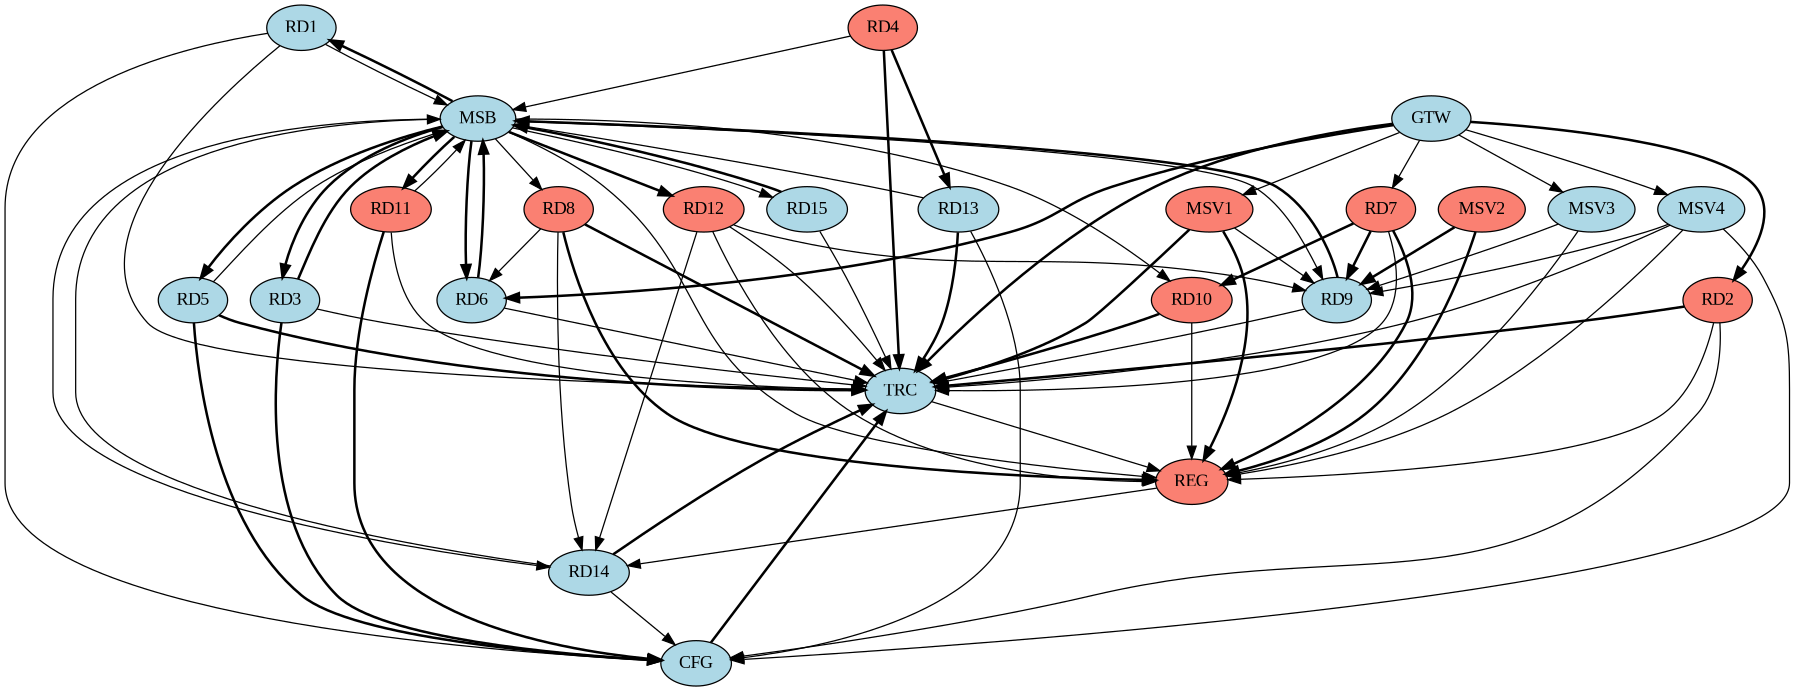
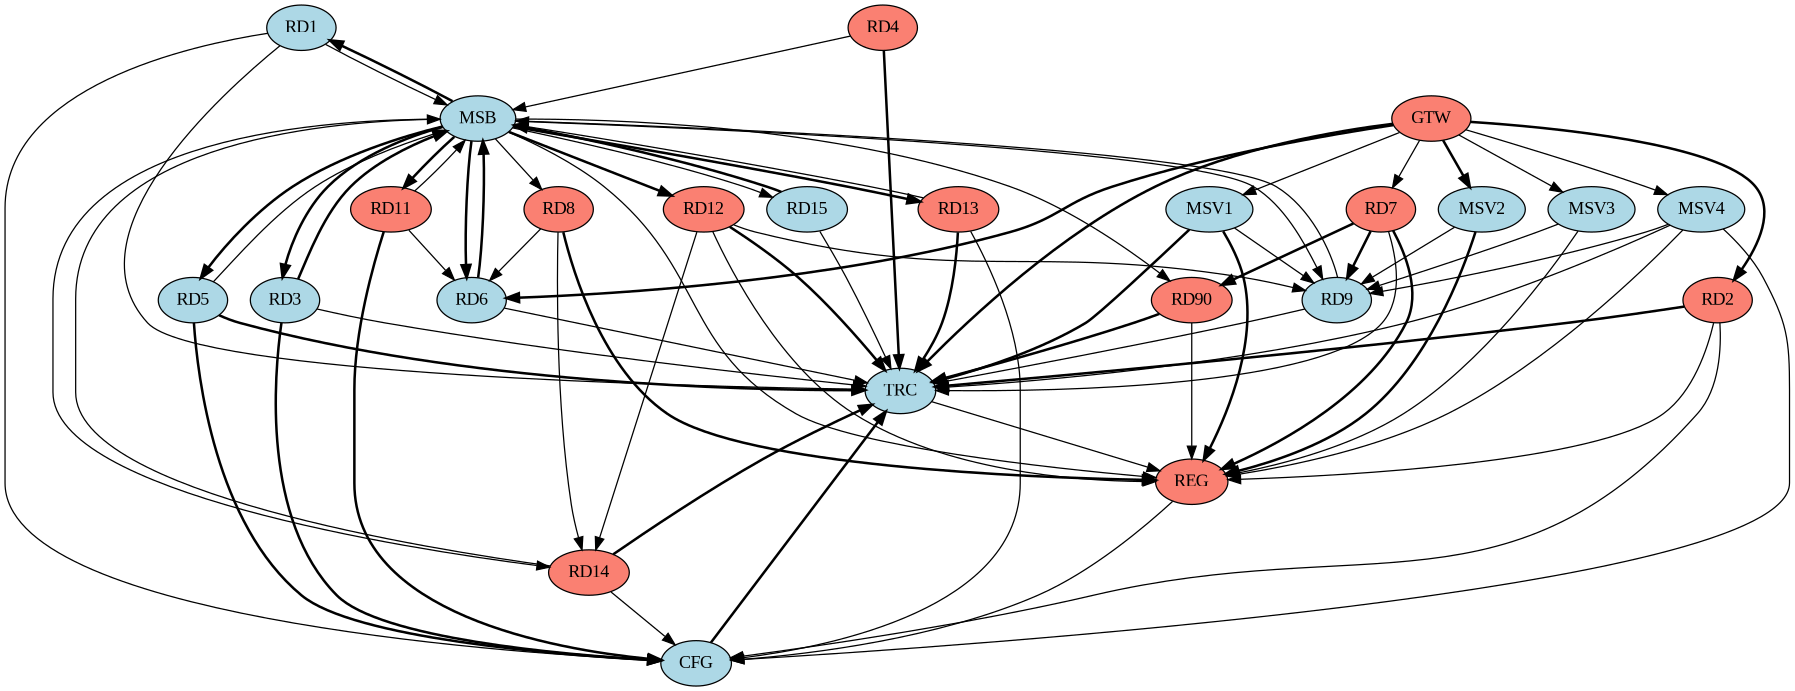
edge "RD4" -> "RD13": now "MSB" -> "RD13"
node "GTW": fillcolor lightblue -> salmon
edge "RD9" -> "MSB": style bold -> solid
edge "GTW" -> "MSV2": added
node "RD13": fillcolor lightblue -> salmon
node "MSV1": fillcolor salmon -> lightblue
node "MSV2": fillcolor salmon -> lightblue
edge "MSV2" -> "RD9": style bold -> solid
edge "RD12" -> "TRC": style solid -> bold
edge "RD8" -> "TRC": removed
node "RD10": label "RD10" -> "RD90"
edge "RD11" -> "TRC": now "RD11" -> "RD6"
edge "REG" -> "RD14": now "REG" -> "CFG"
node "RD14": fillcolor lightblue -> salmon
